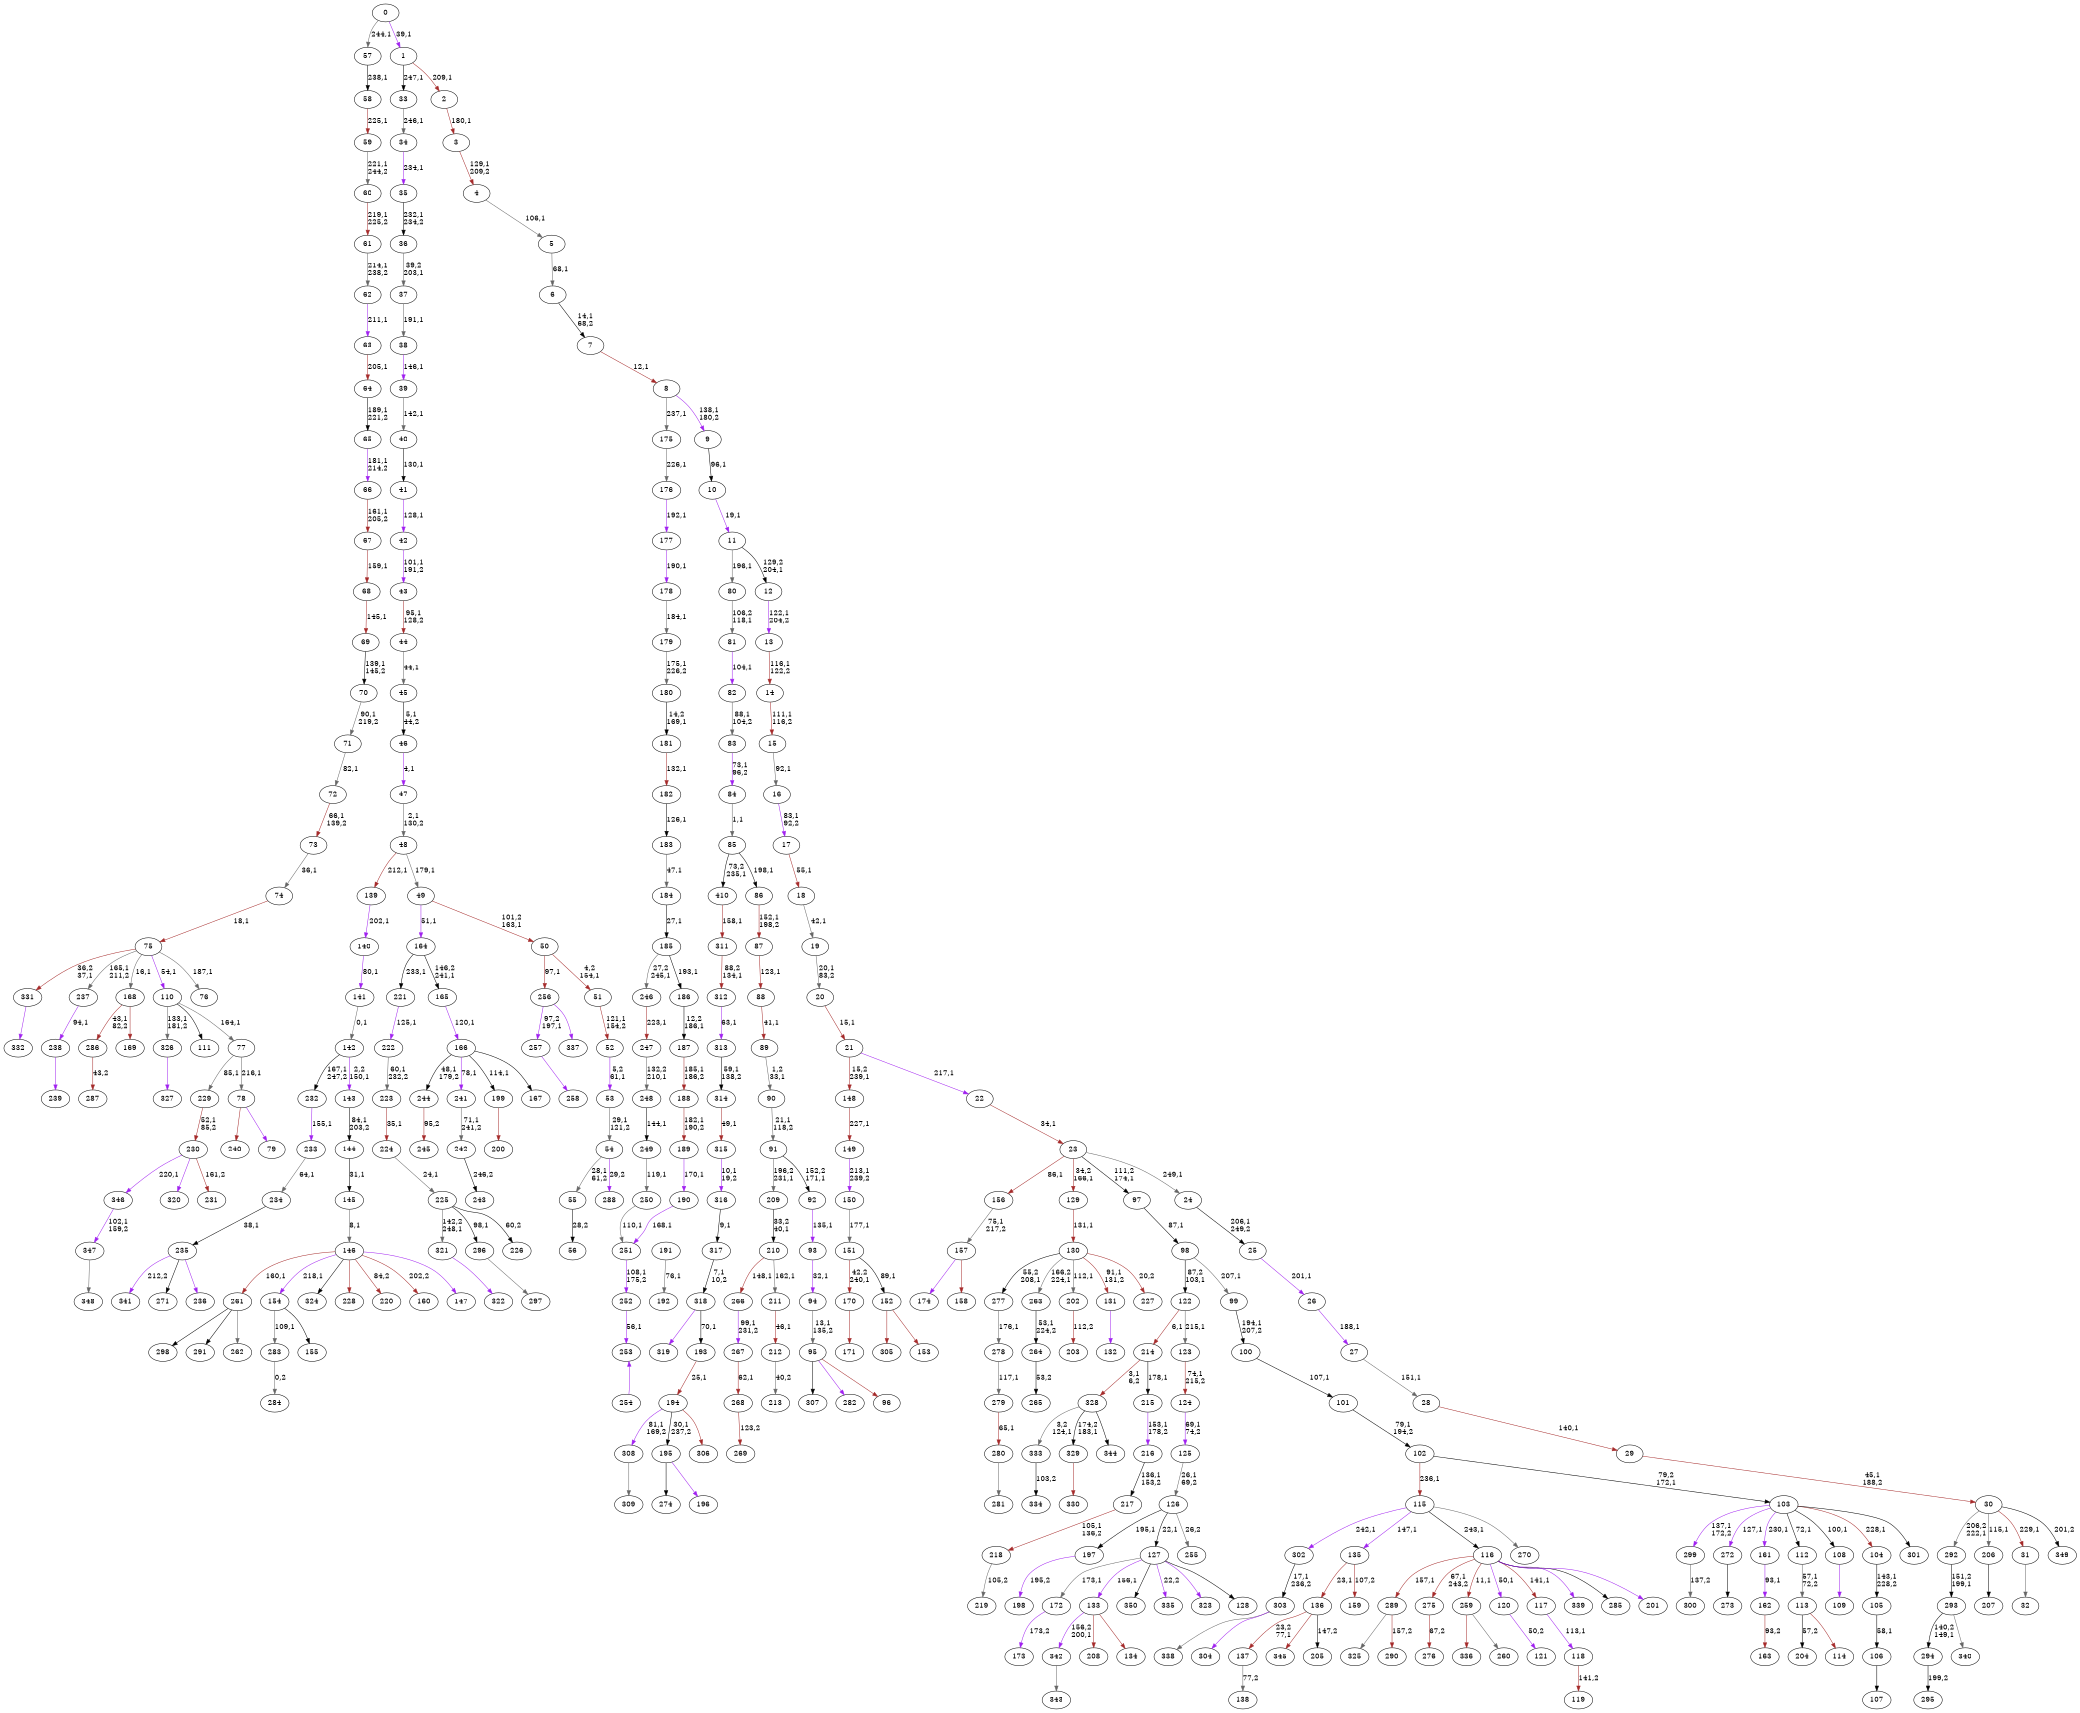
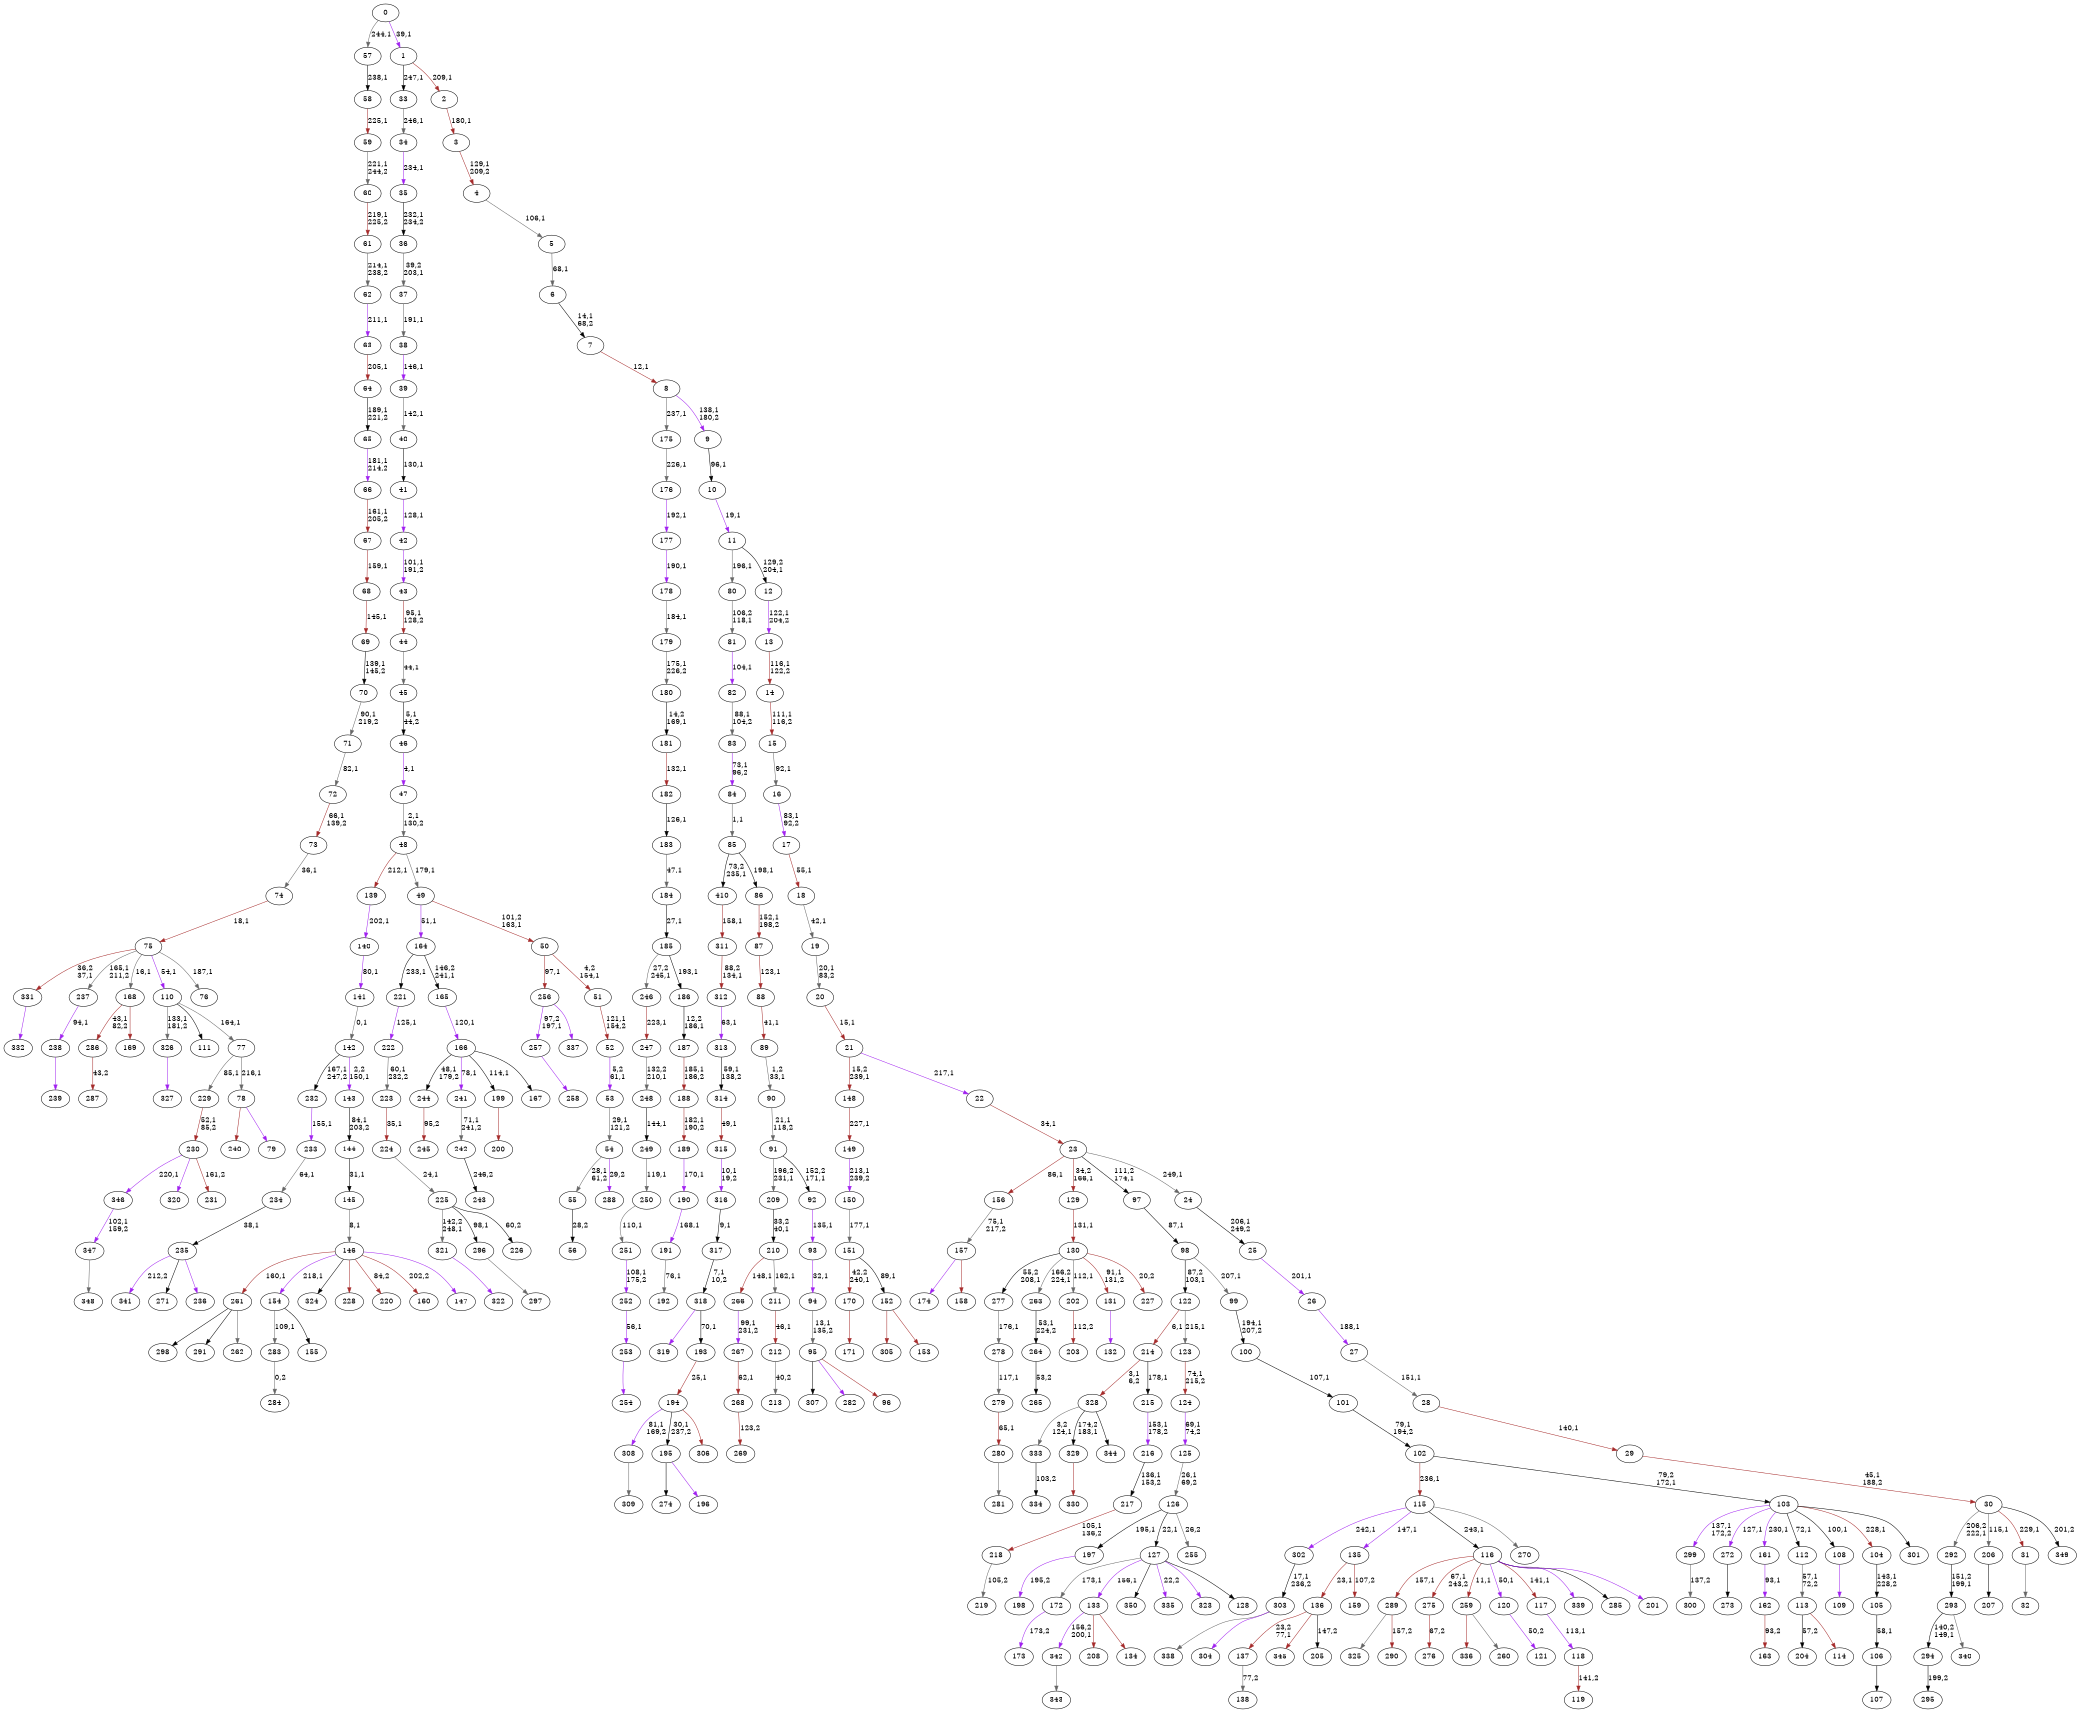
edge "190" -> "251": now "190" -> "191"
edge "254" -> "253": reversed
